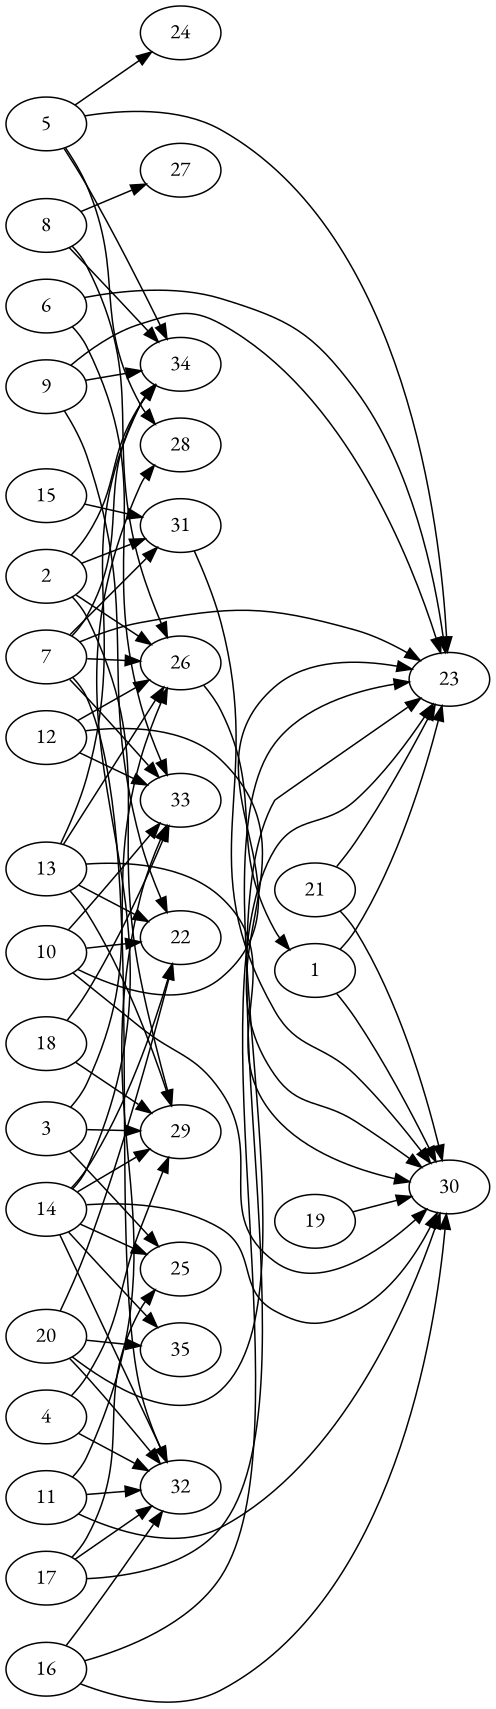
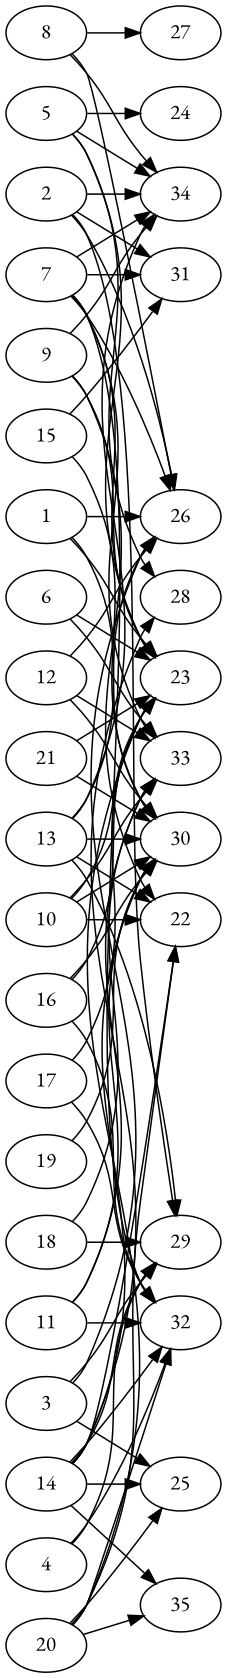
edge "26" -> "1": reversed
edge "31" -> "30": now "15" -> "30"
edge "17" -> "25": now "20" -> "25"
